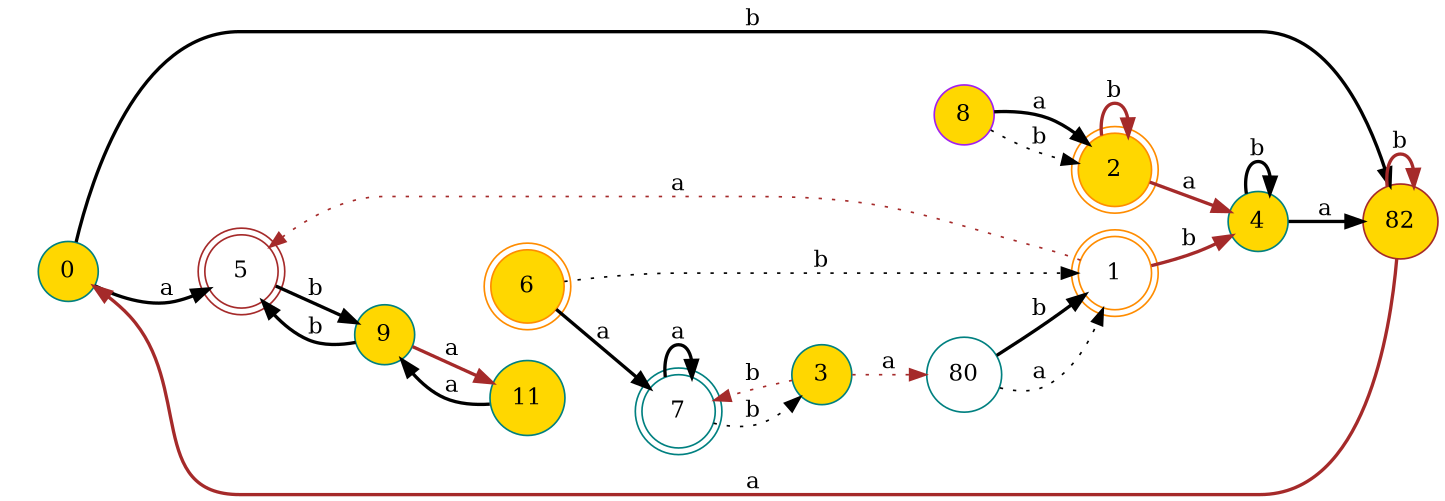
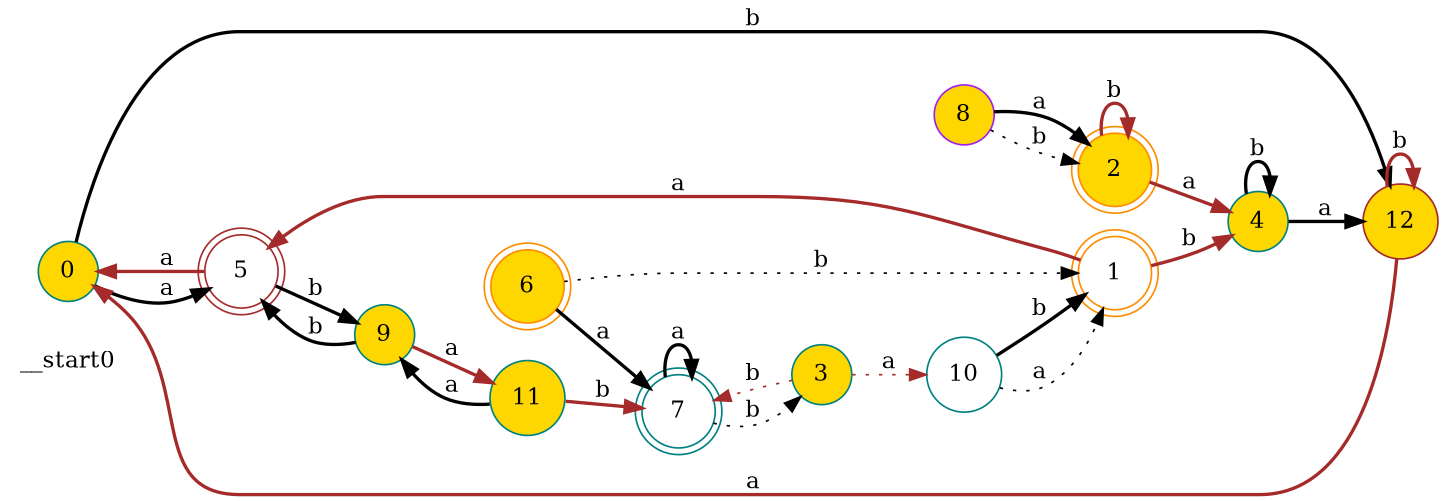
edge "1" -> "5": style dotted -> bold
node "82": label "82" -> "12"
edge "5" -> "0": added, label "a"
node "__start0": added
node "80": label "80" -> "10"
edge "11" -> "7": added, label "b"
